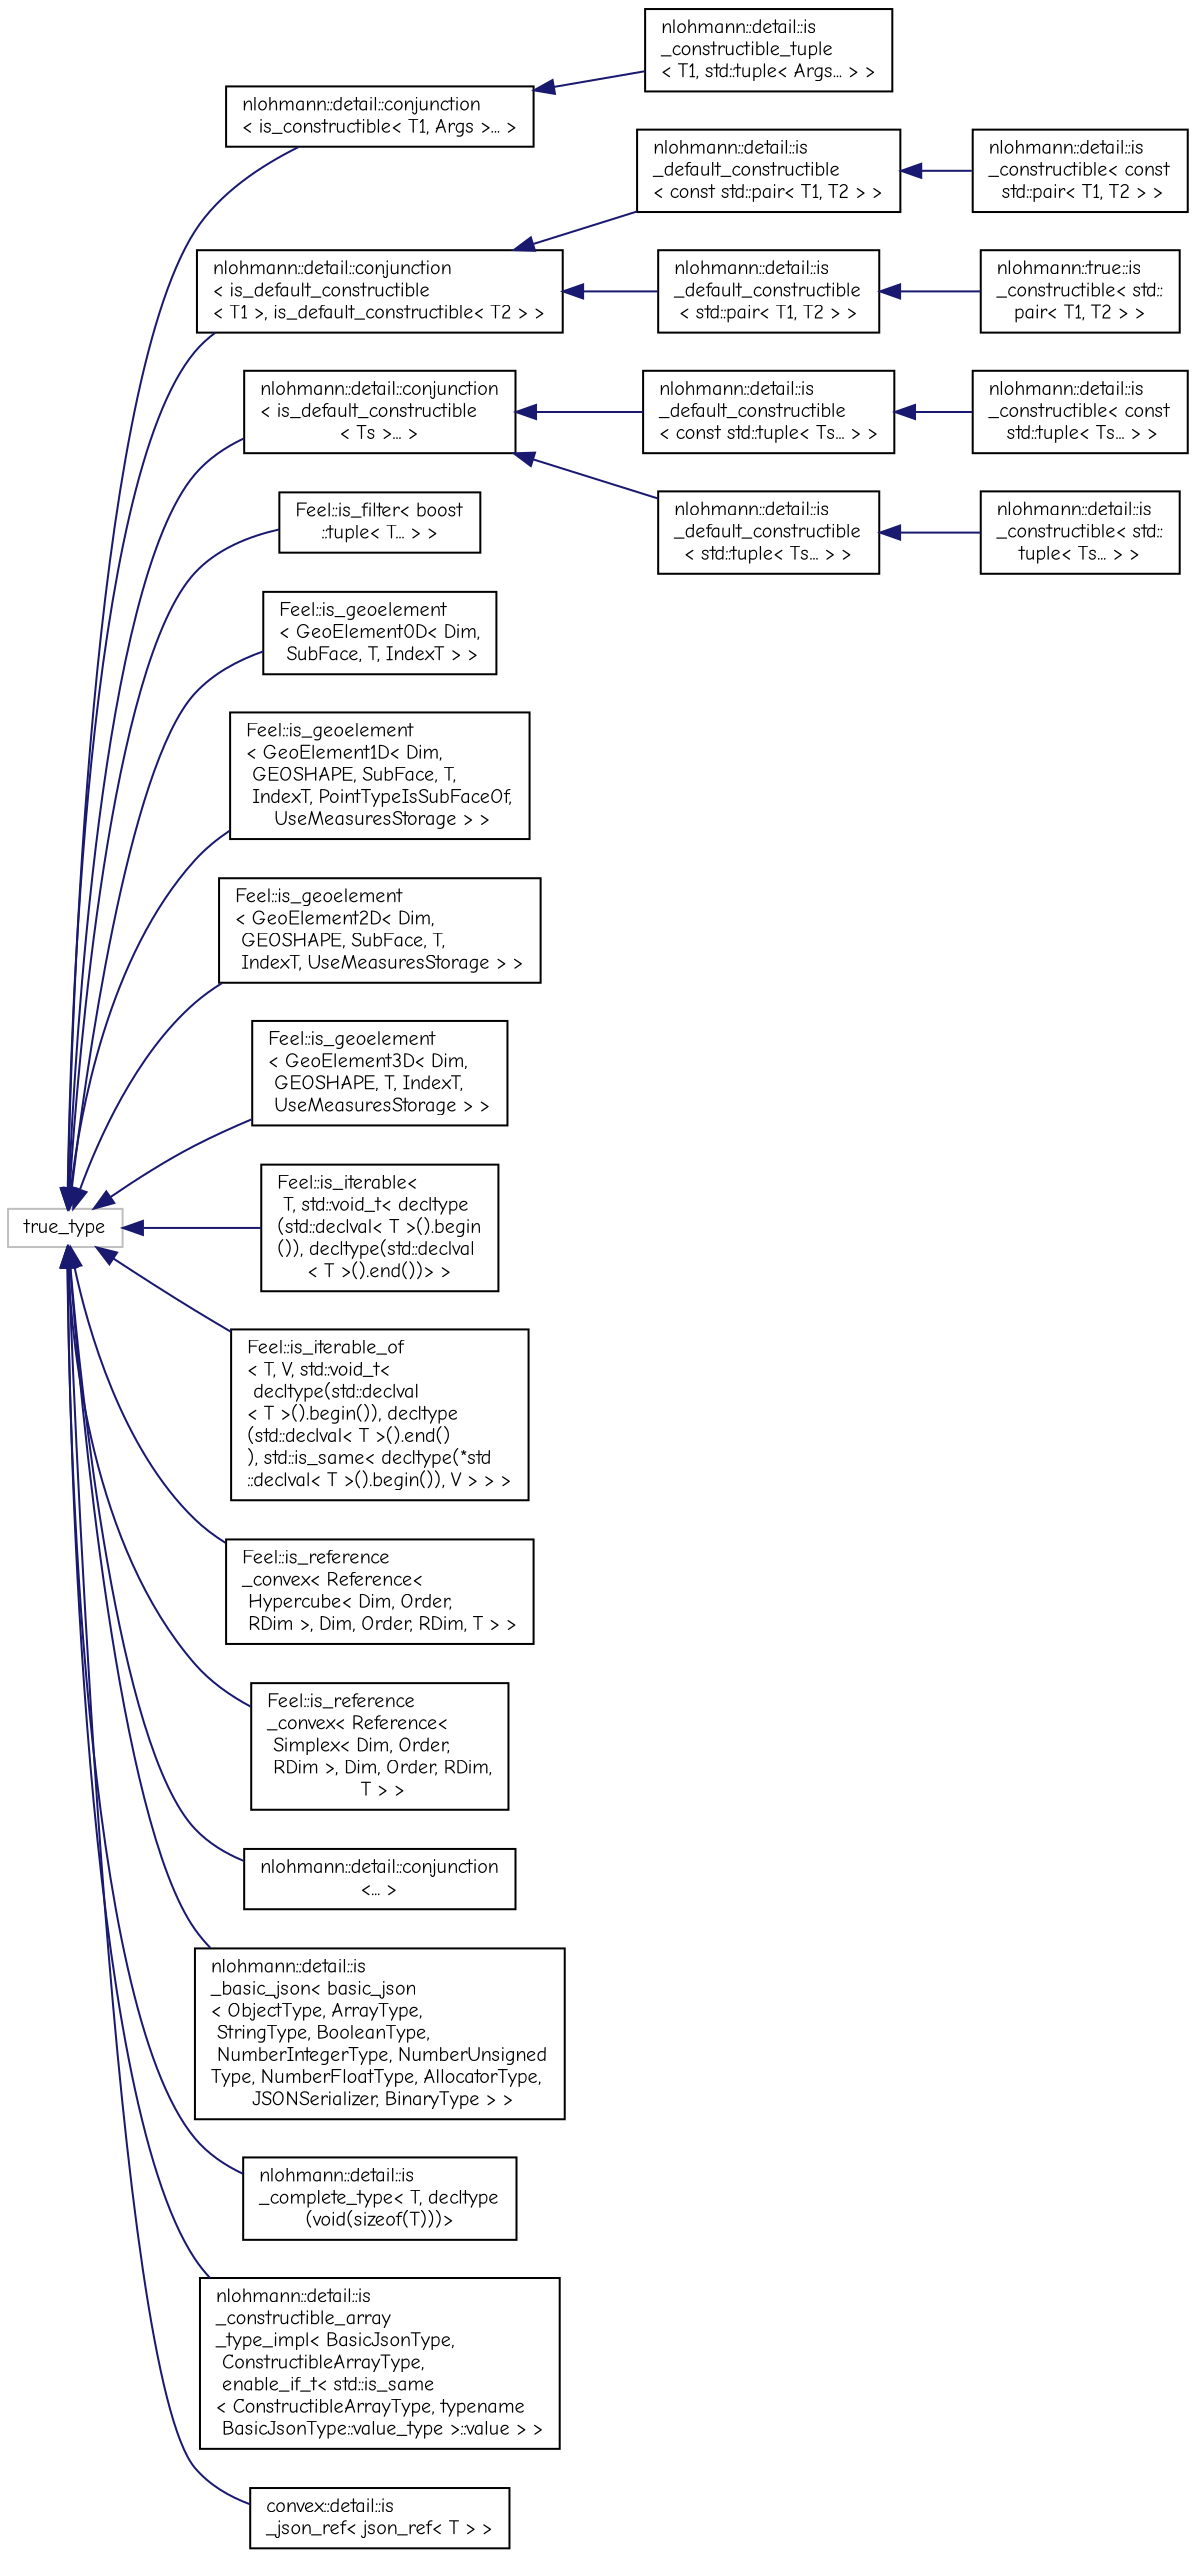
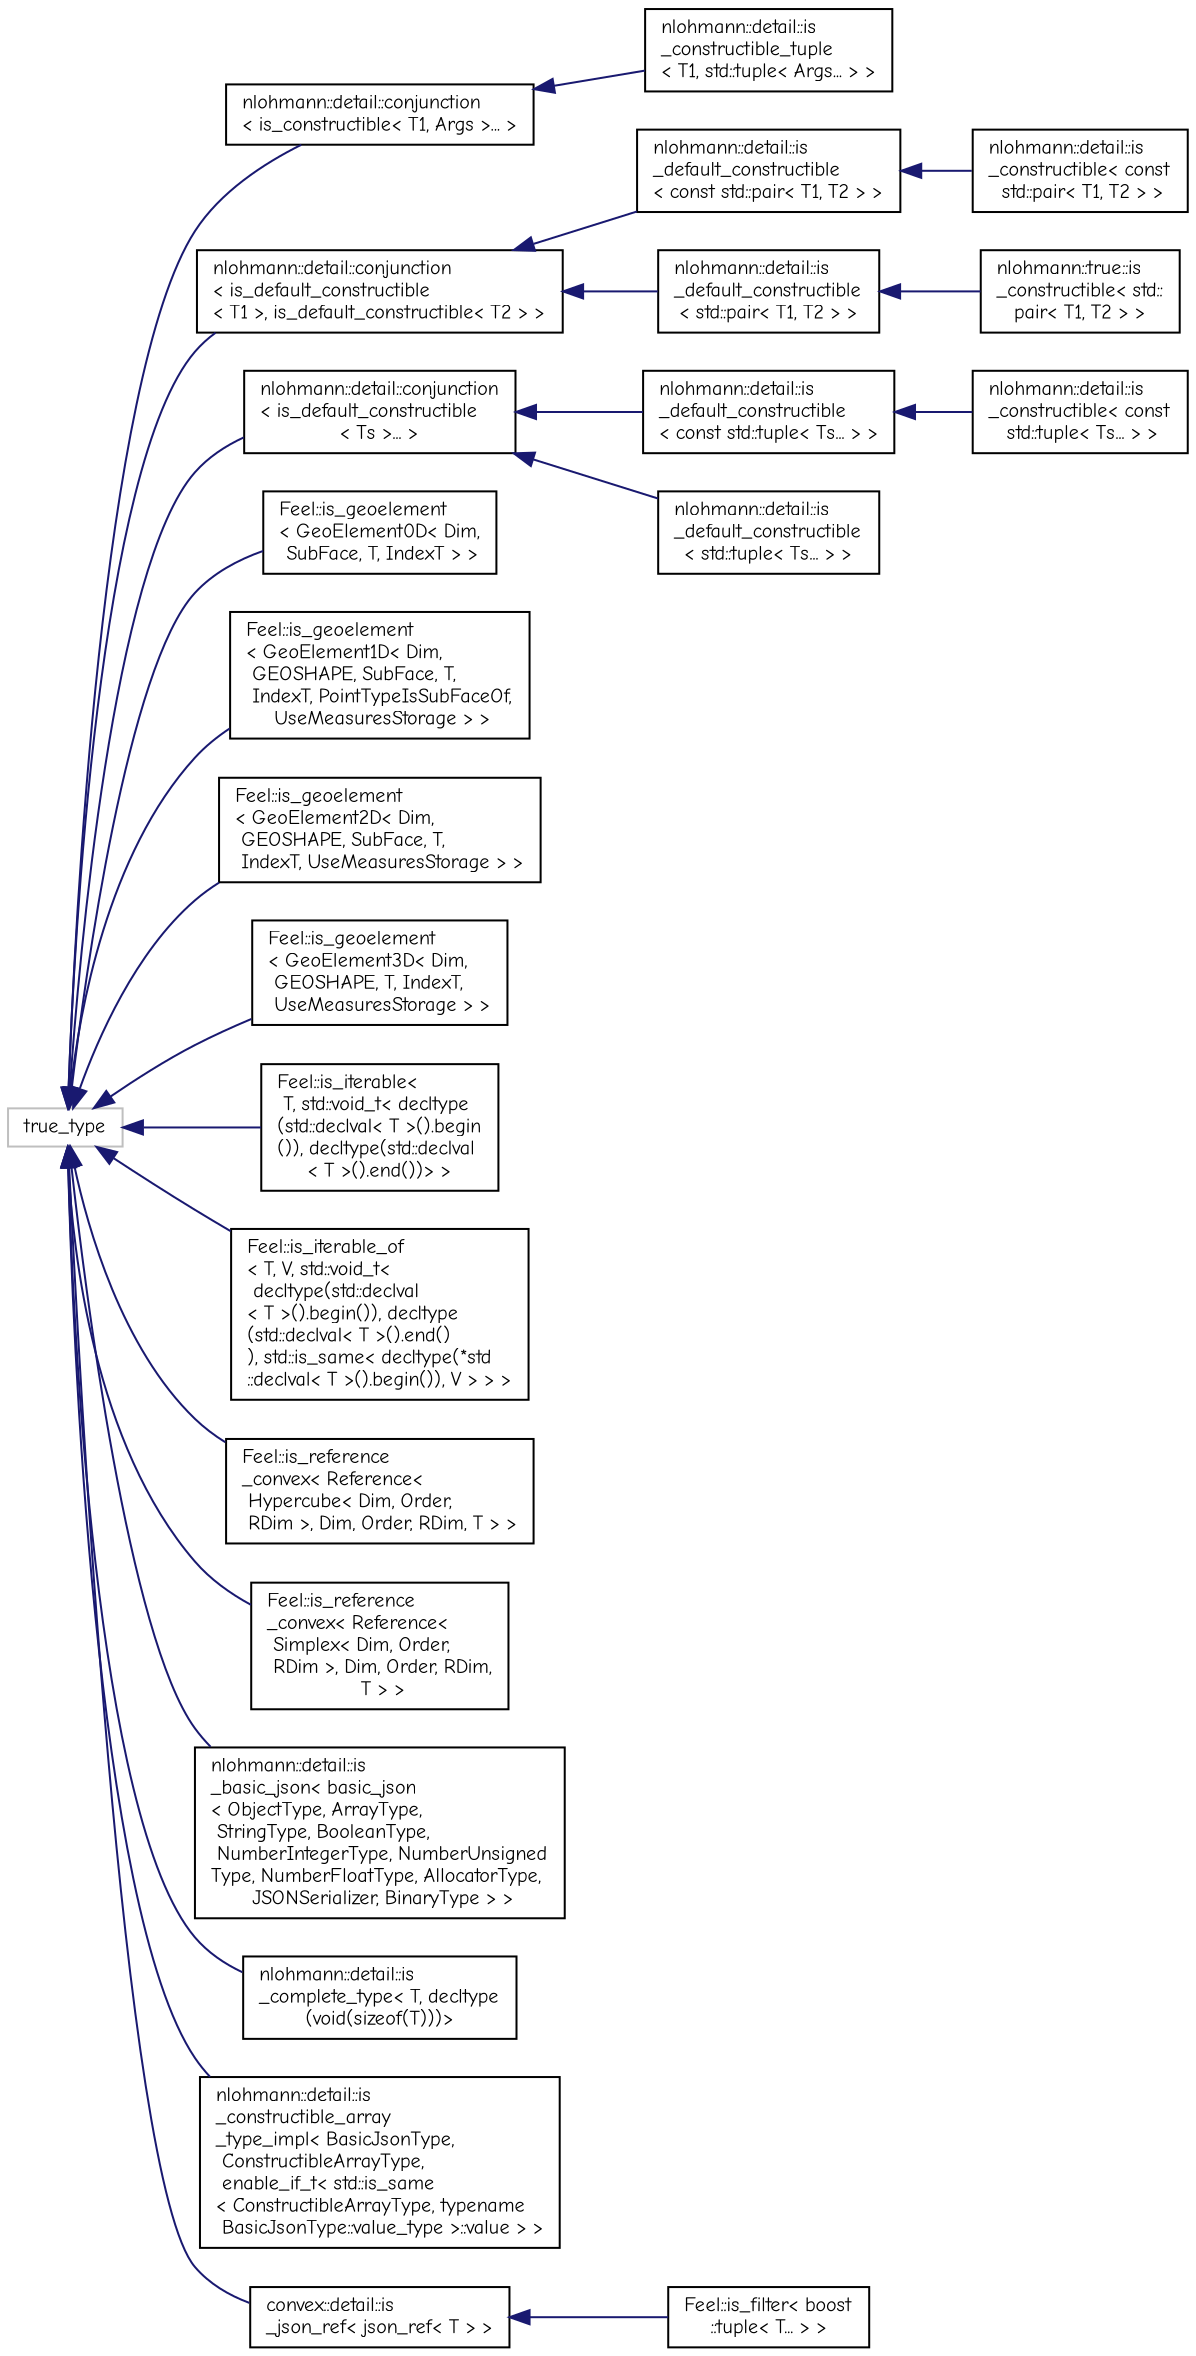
node "nlohmann::detail::is _constructible< std:: tuple< Ts... > >": removed
edge "Feel::is_filter< boost ::tuple< T... > >" -> "true_type": now "Feel::is_filter< boost ::tuple< T... > >" -> "convex::detail::is _json_ref< json_ref< T > >"
node "nlohmann::detail::conjunction <... >": removed
